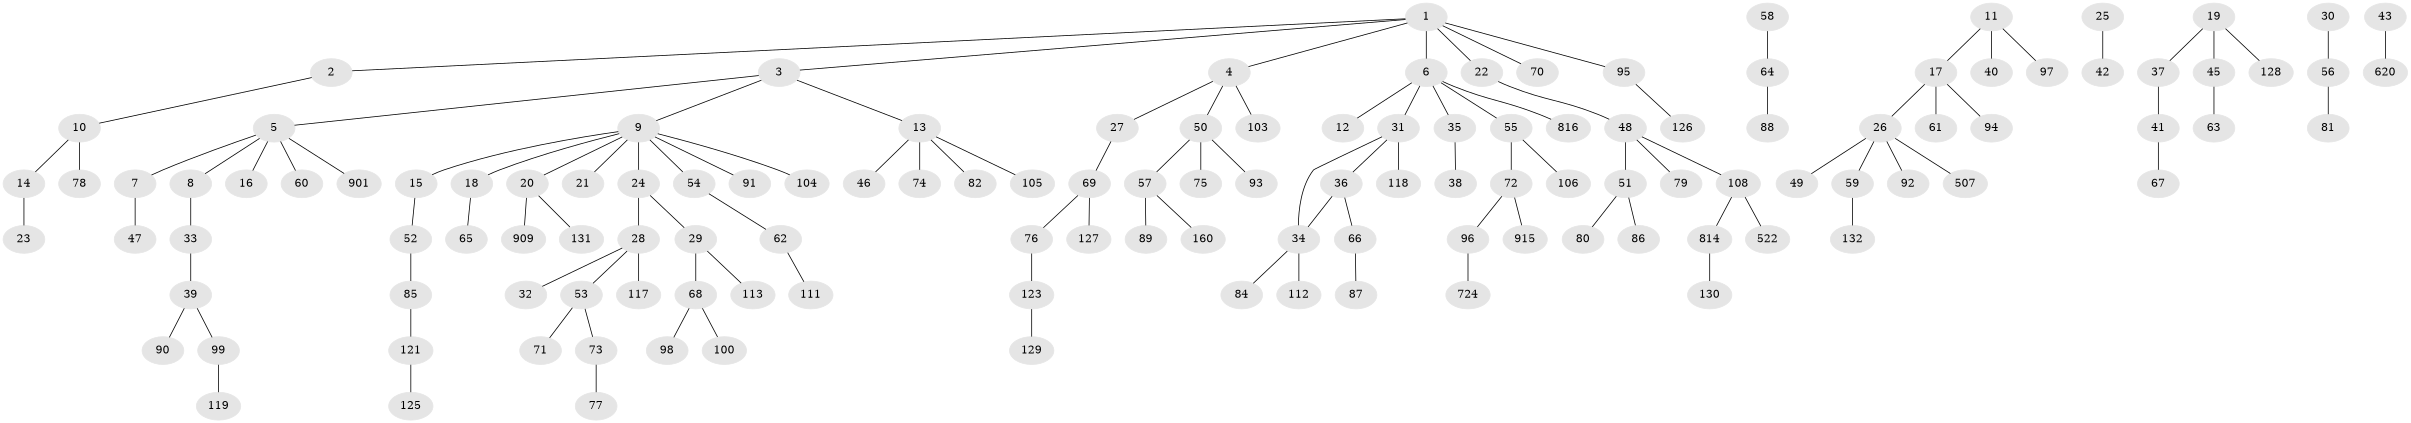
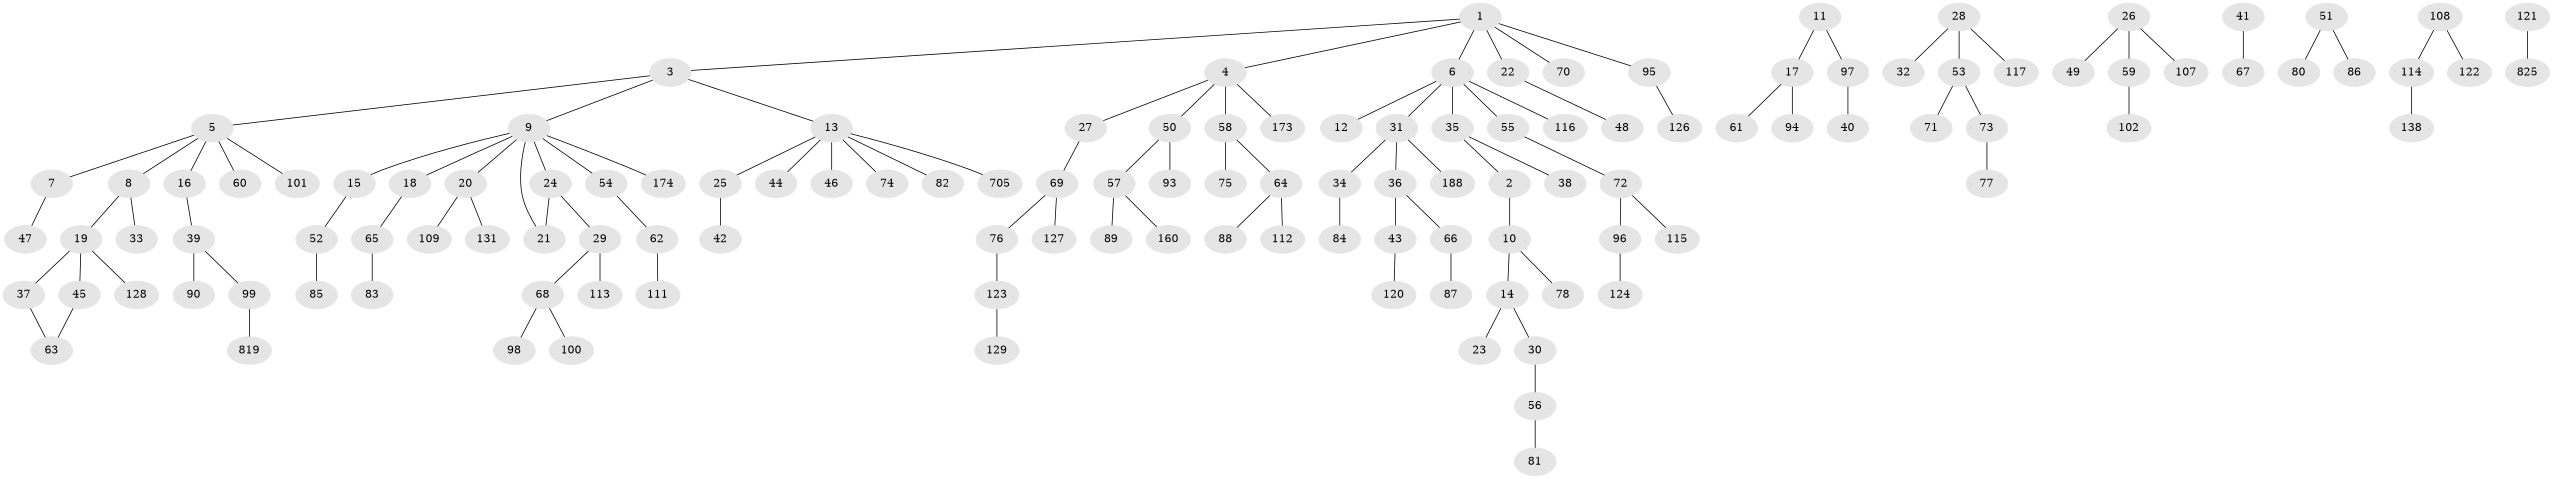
edge "1" -- "2": now "35" -- "2"
edge "11" -- "40": now "97" -- "40"
node "620": label "620" -> "120"
edge "4" -- "58": added
edge "17" -- "26": removed
edge "37" -- "41": now "37" -- "63"
node "103": label "103" -> "173"
node "816": label "816" -> "116"
edge "13" -- "25": added
edge "50" -- "75": now "58" -- "75"
edge "48" -- "51": removed
edge "48" -- "108": removed
node "901": label "901" -> "101"
node "91": removed
node "44": added
node "104": label "104" -> "174"
node "105": label "105" -> "705"
node "118": label "118" -> "188"
node "106": removed
node "79": removed
node "92": removed
node "507": label "507" -> "107"
edge "8" -- "19": added
edge "24" -- "28": now "24" -- "21"
edge "36" -- "34": now "36" -- "43"
node "909": label "909" -> "109"
node "915": label "915" -> "115"
node "814": label "814" -> "114"
node "522": label "522" -> "122"
node "132": label "132" -> "102"
edge "33" -- "39": now "16" -- "39"
edge "34" -- "112": now "64" -- "112"
node "83": added
node "724": label "724" -> "124"
node "130": label "130" -> "138"
edge "85" -- "121": removed
edge "14" -- "30": added
node "119": label "119" -> "819"
node "125": label "125" -> "825"
